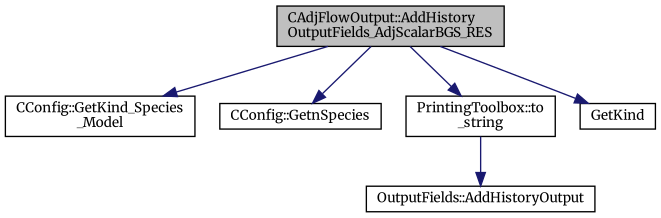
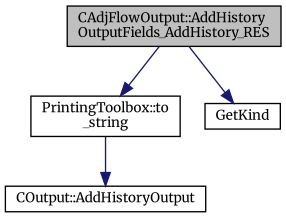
node "CAdjFlowOutput::AddHistory OutputFields_AdjScalarBGS_RES": label "CAdjFlowOutput::AddHistory OutputFields_AdjScalarBGS_RES" -> "CAdjFlowOutput::AddHistory OutputFields_AddHistory_RES"
node "CConfig::GetKind_Species _Model": removed
node "CConfig::GetnSpecies": removed
node "OutputFields::AddHistoryOutput": label "OutputFields::AddHistoryOutput" -> "COutput::AddHistoryOutput"
